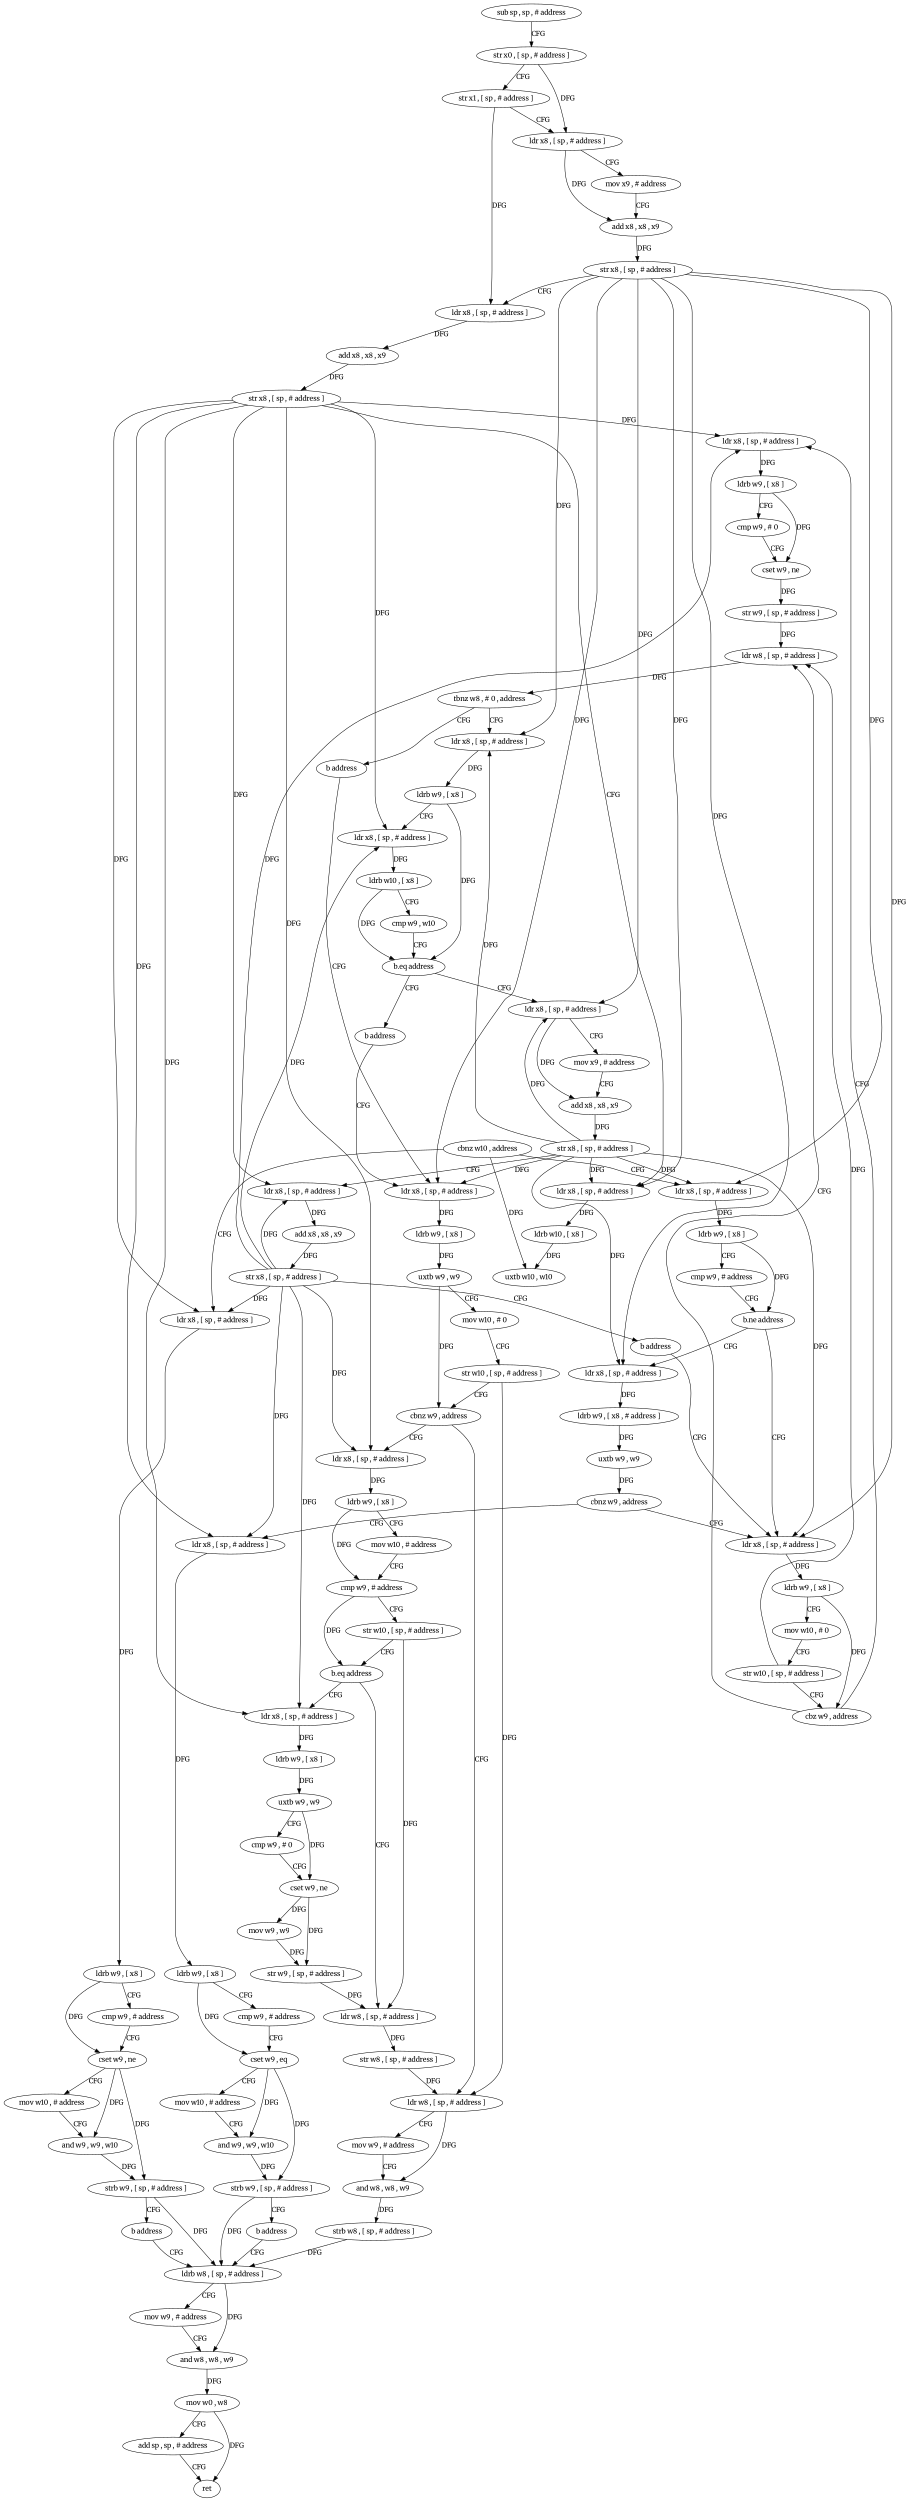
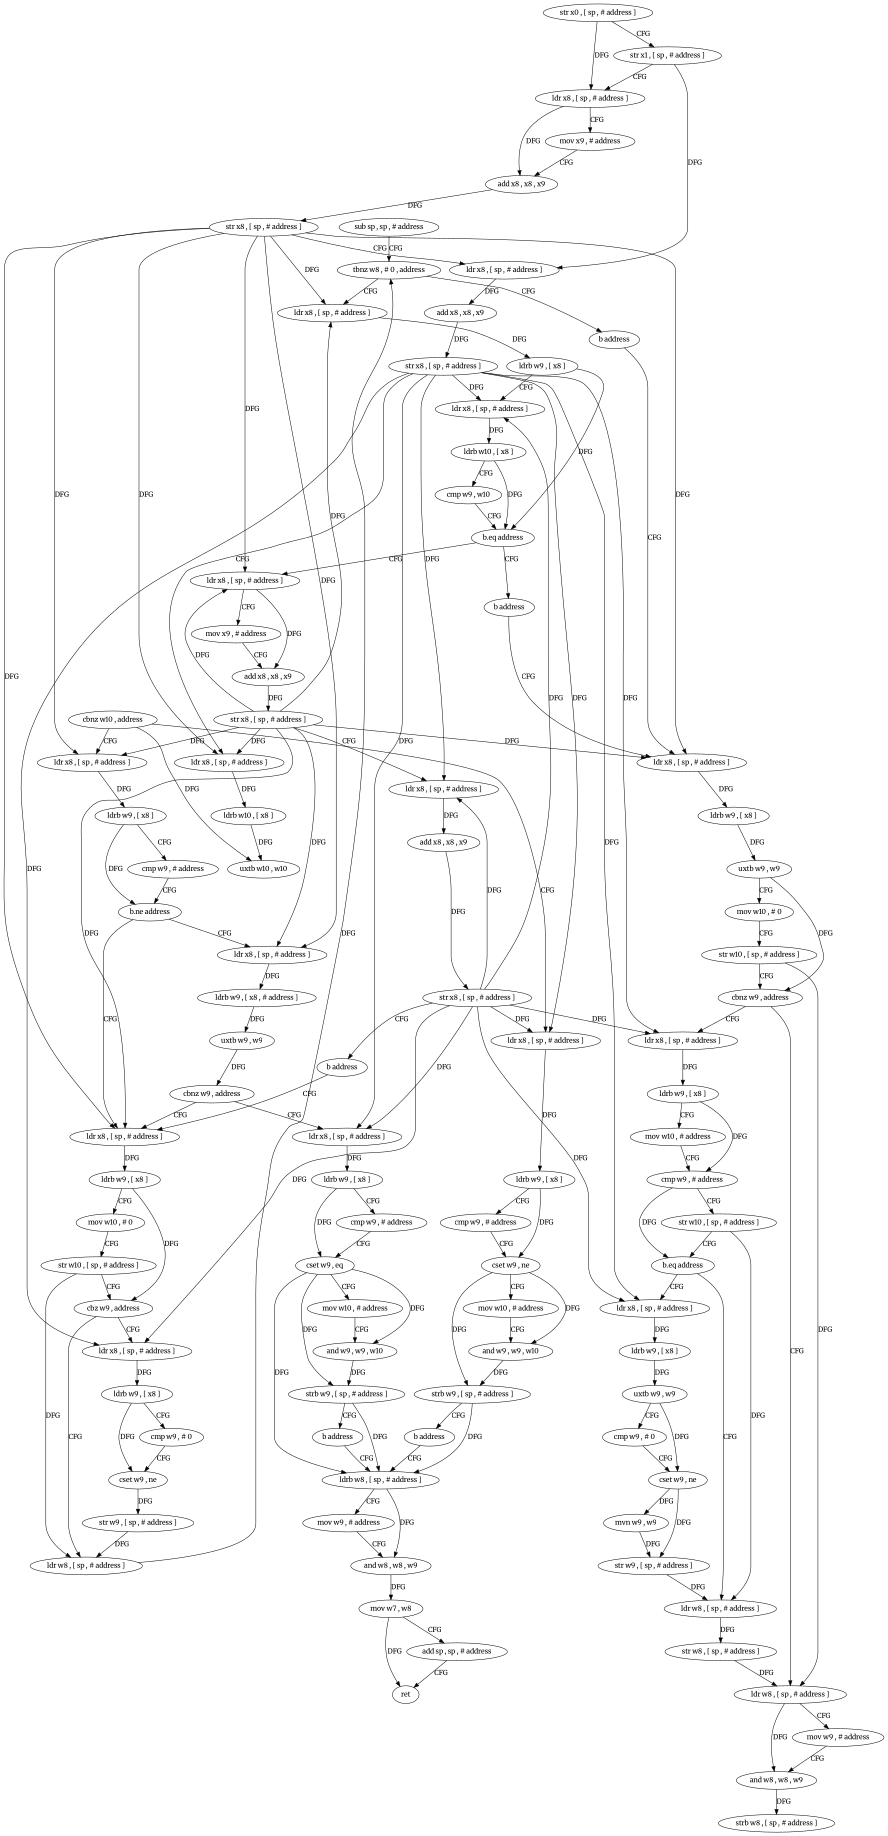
edge "sub sp , sp , # address" -> "str x0 , [ sp , # address ]": now "sub sp , sp , # address" -> "tbnz w8 , # 0 , address"
node "mov w9 , w9": label "mov w9 , w9" -> "mvn w9 , w9"
edge "strb w8 , [ sp , # address ]" -> "ldrb w8 , [ sp , # address ]": now "cset w9 , eq" -> "ldrb w8 , [ sp , # address ]"
node "mov w0 , w8": label "mov w0 , w8" -> "mov w7 , w8"
